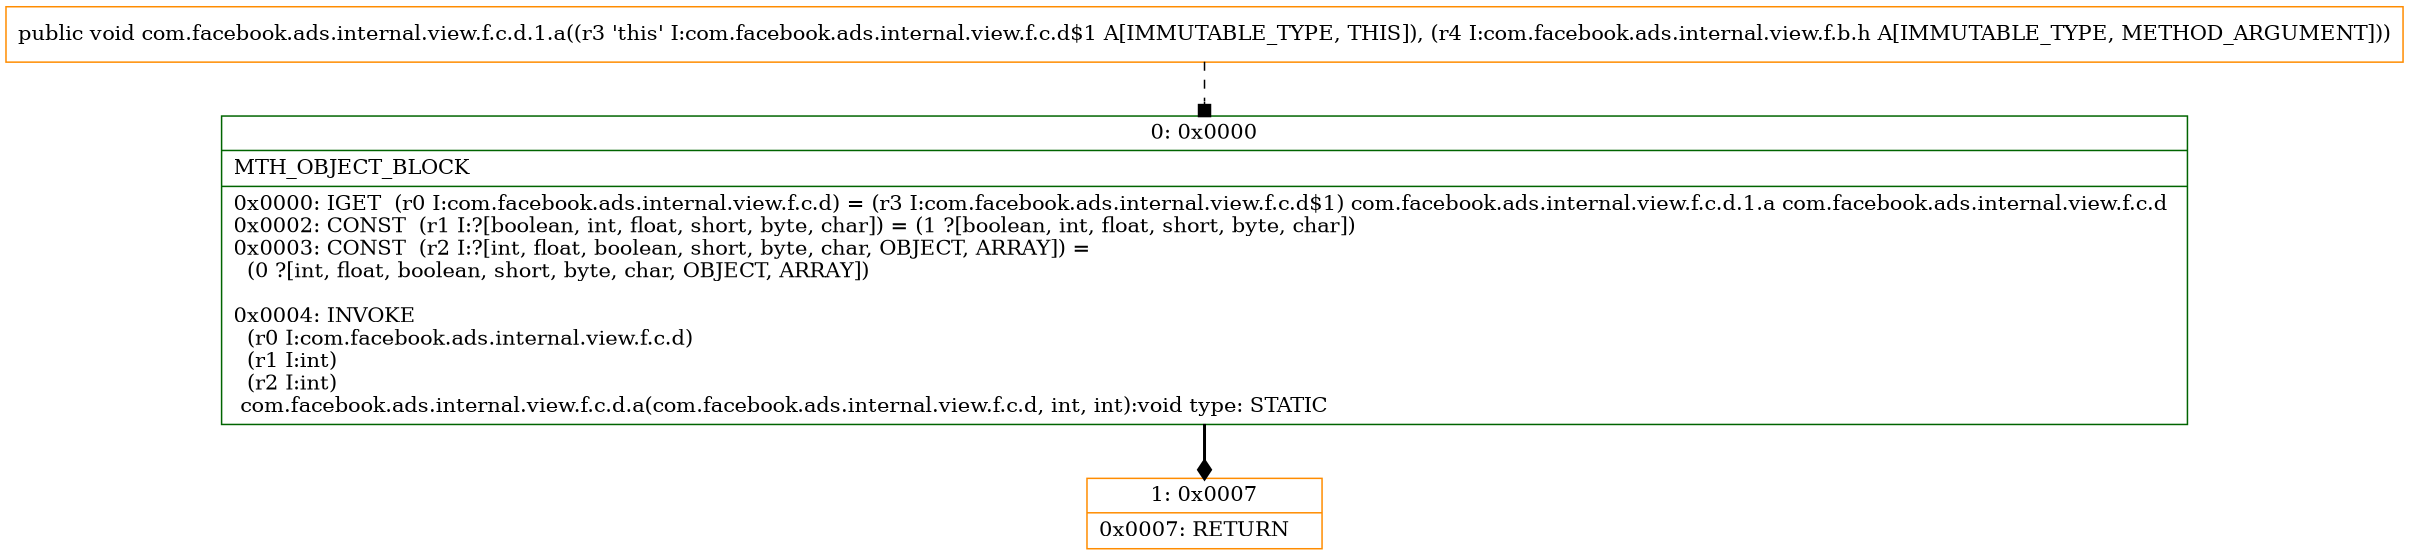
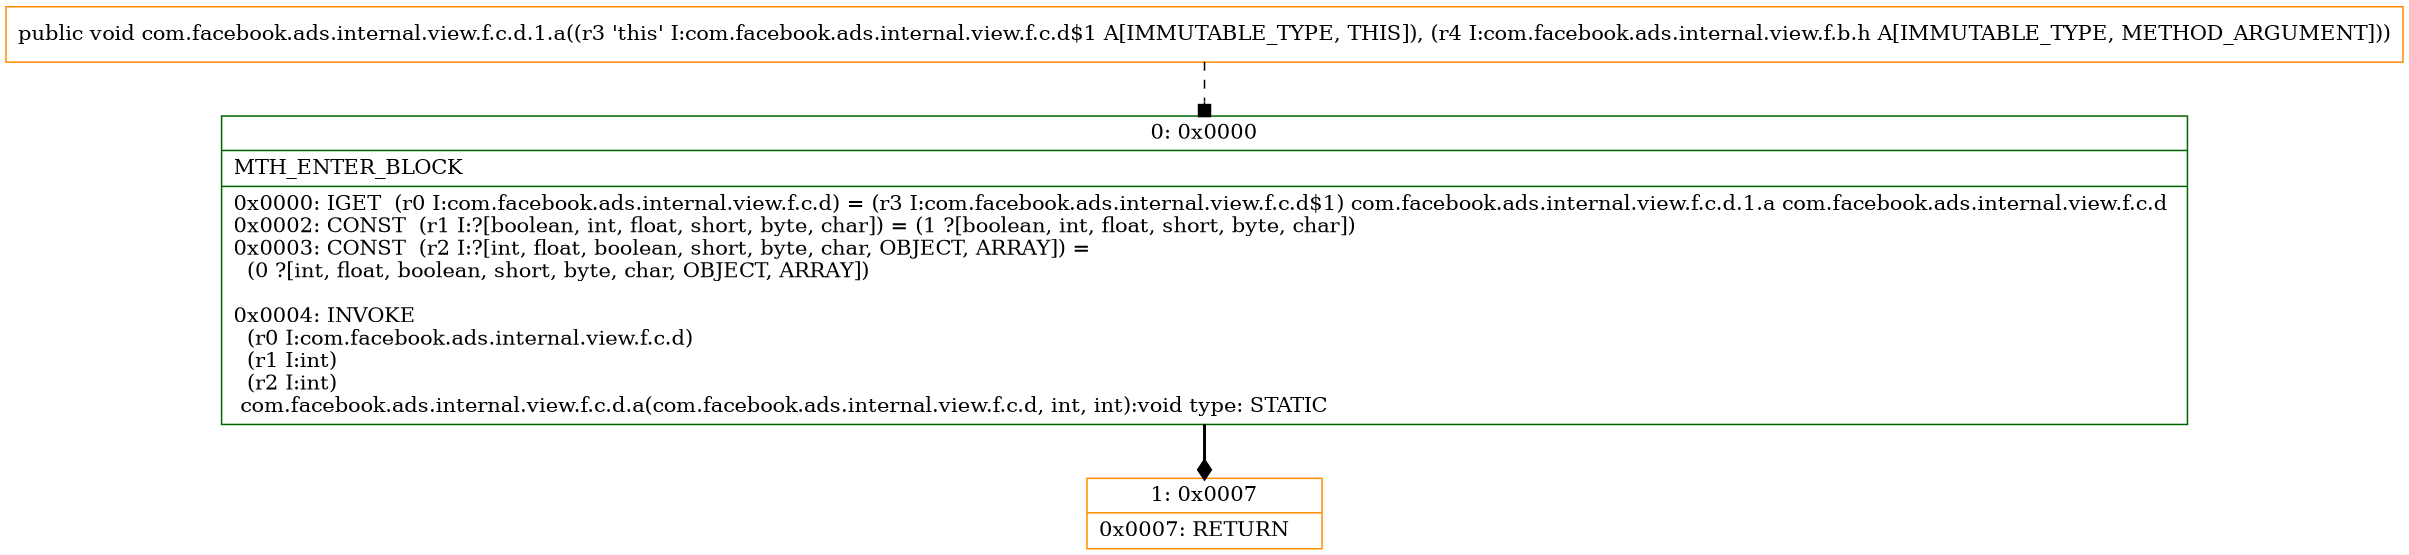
node "0: 0x0000": text "MTH_OBJECT_BLOCK" -> "MTH_ENTER_BLOCK"
